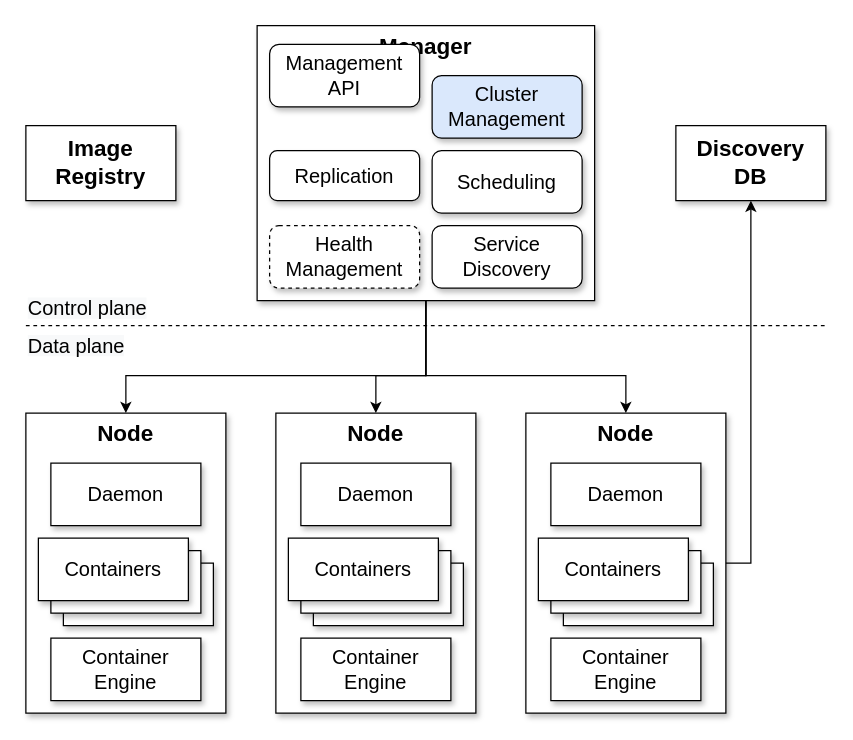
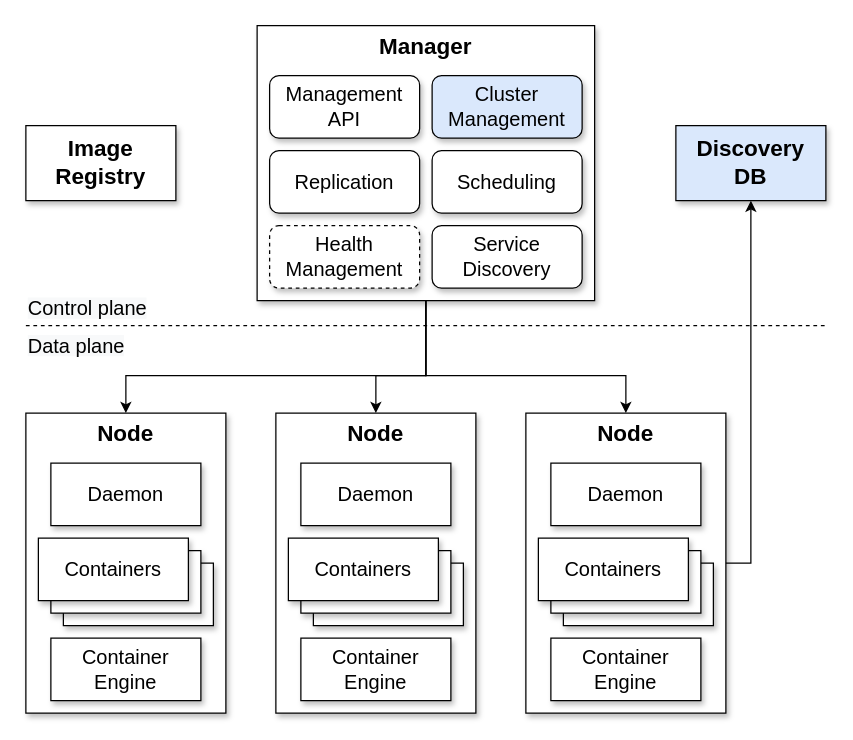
node "Management API": moved (344, 76) -> (344, 107)
node "Discovery DB": fillcolor #ffffff -> #dae8fc
node "Replication": size 150x50 -> 150x63
